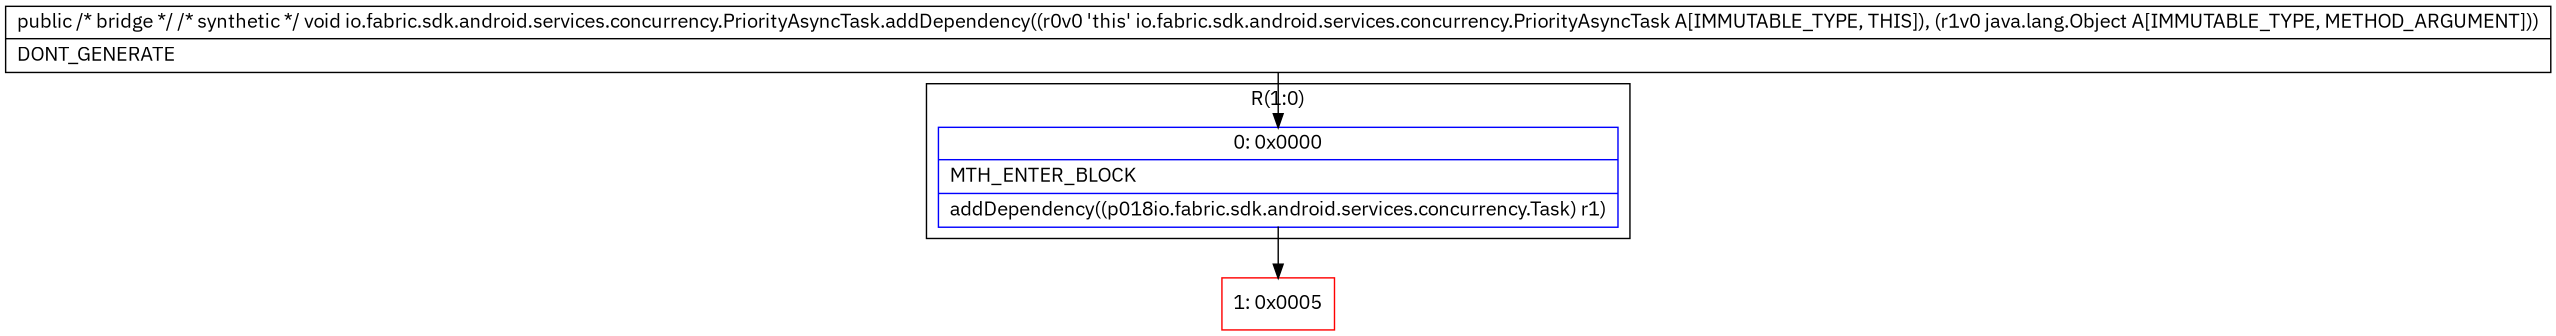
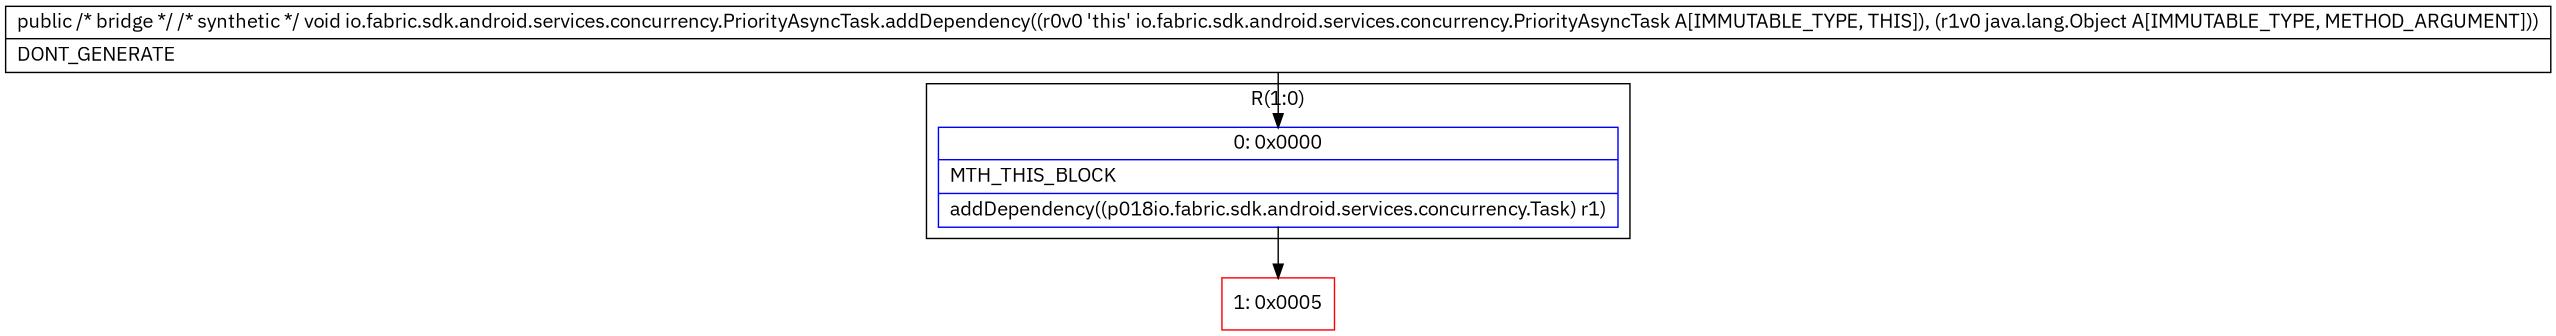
node "0: 0x0000": text "MTH_ENTER_BLOCK" -> "MTH_THIS_BLOCK"
